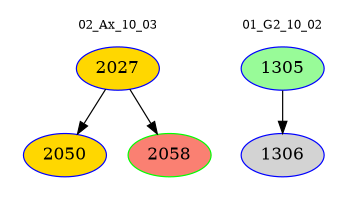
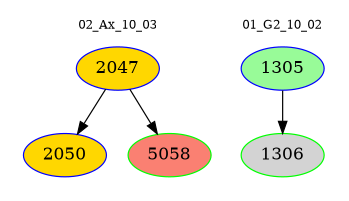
node "2027": label "2027" -> "2047"
node "2058": label "2058" -> "5058"
node "1306": color blue -> green
